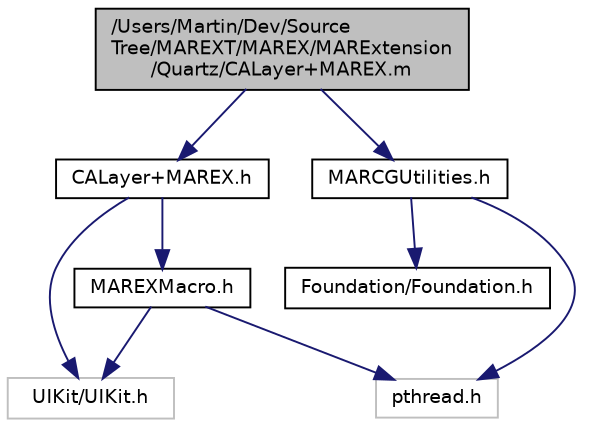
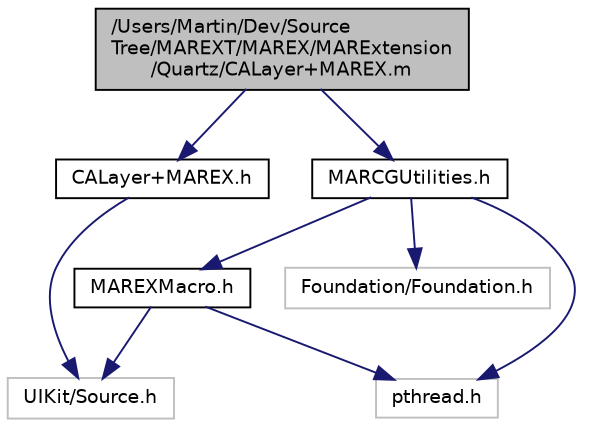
edge "CALayer+MAREX.h" -> "MAREXMacro.h": now "MARCGUtilities.h" -> "MAREXMacro.h"
node "Foundation/Foundation.h": color black -> grey75
node "UIKit/UIKit.h": label "UIKit/UIKit.h" -> "UIKit/Source.h"
